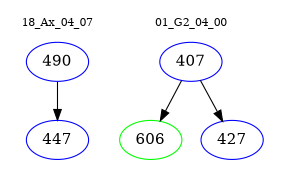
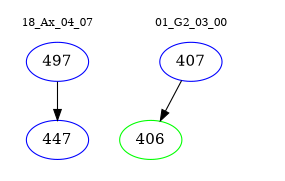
cluster "01_G2_04_00": label "01_G2_04_00" -> "01_G2_03_00"
node "490": label "490" -> "497"
node "606": label "606" -> "406"
node "427": removed
